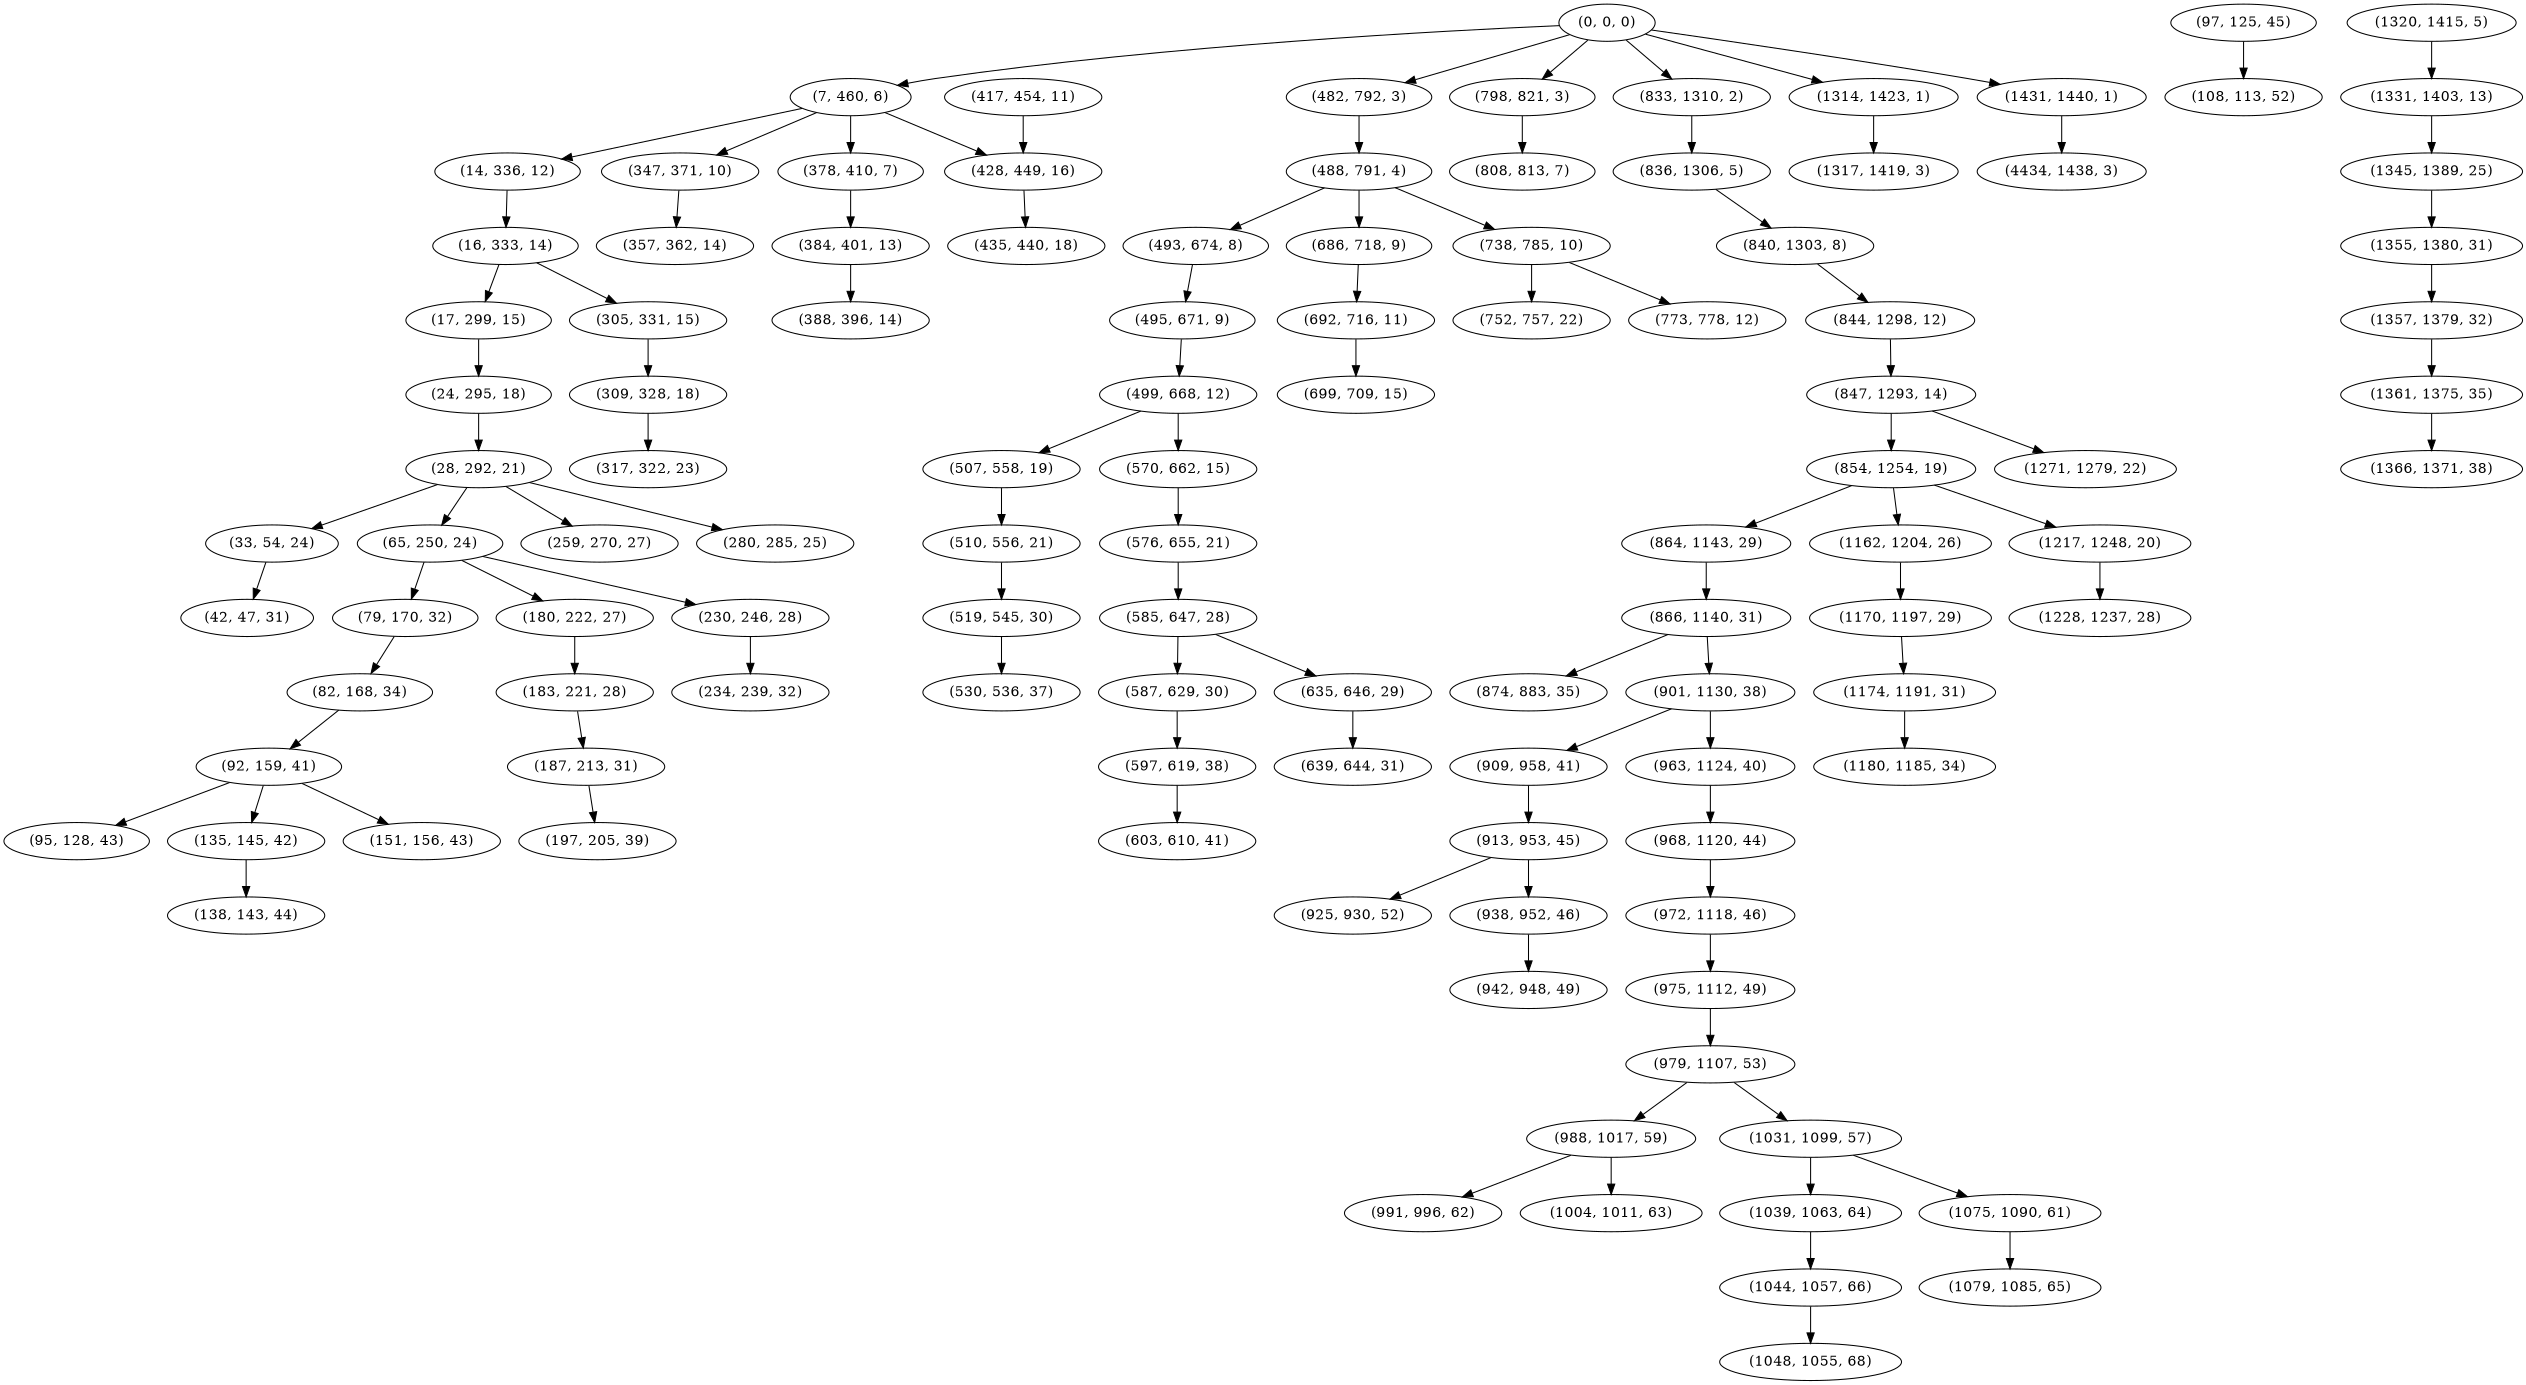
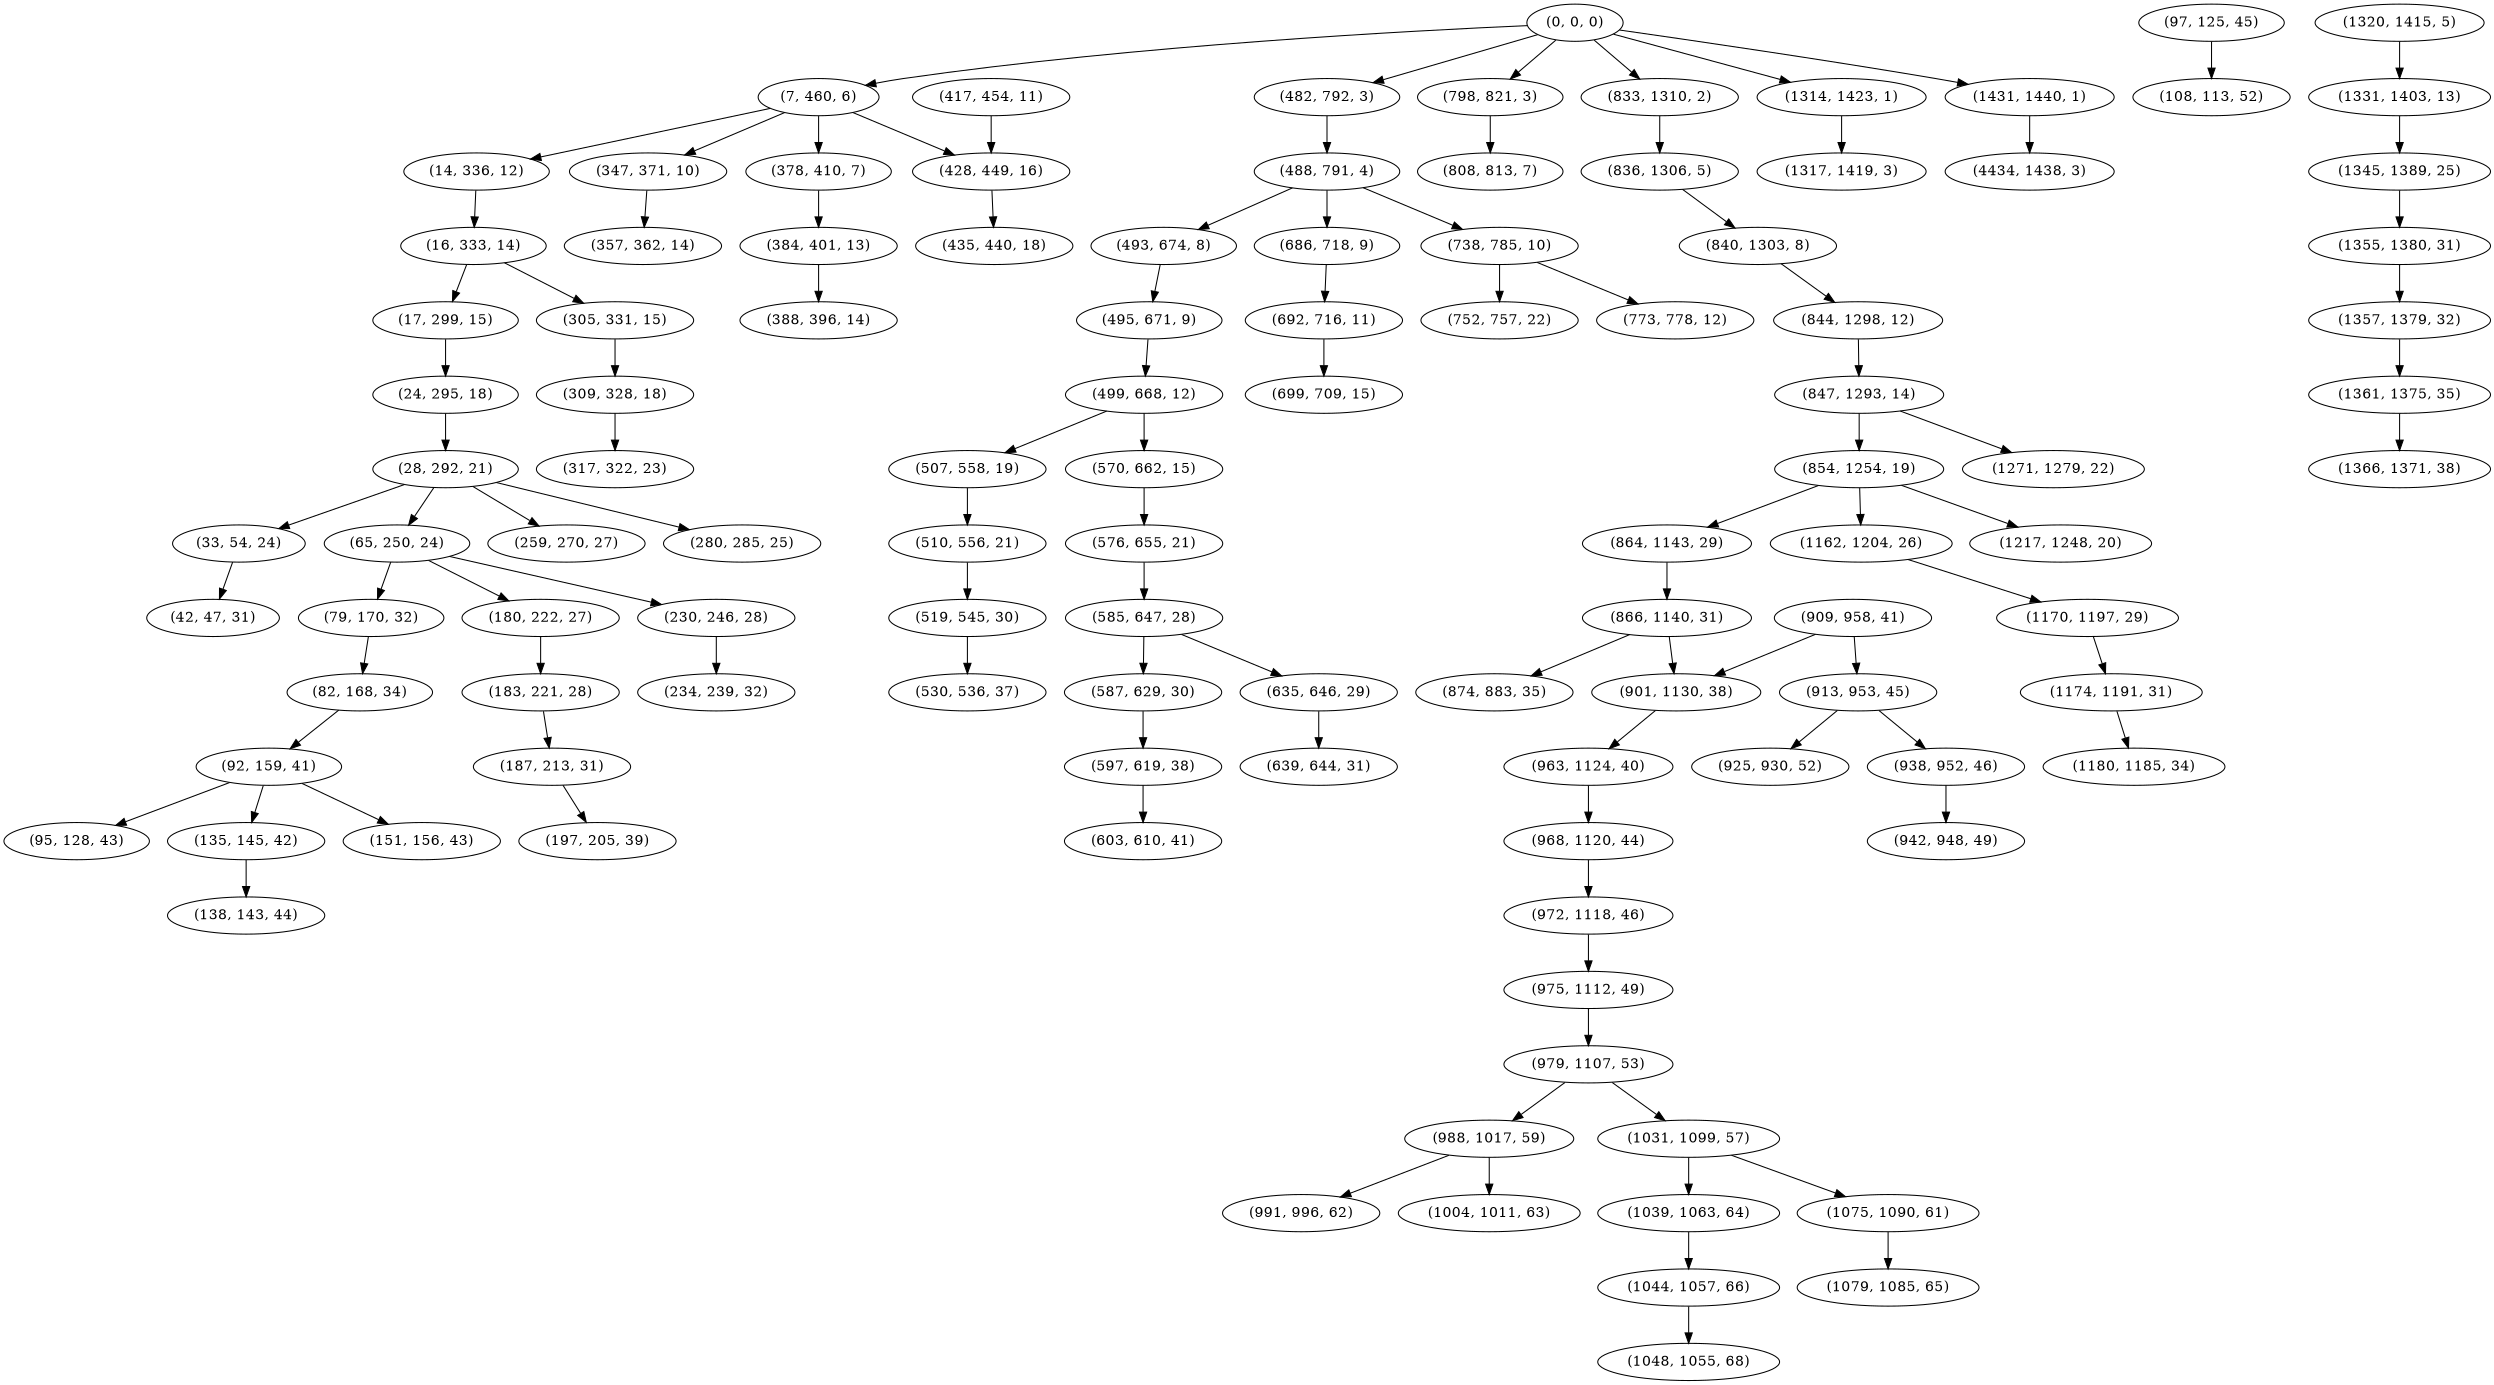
node "(1228, 1237, 28)": removed
edge "(901, 1130, 38)" -> "(909, 958, 41)": reversed
